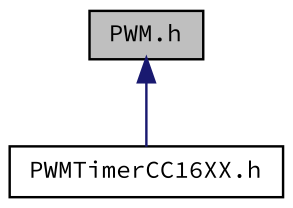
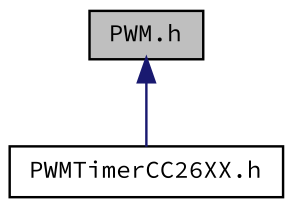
node "PWMTimerCC16XX.h": label "PWMTimerCC16XX.h" -> "PWMTimerCC26XX.h"
